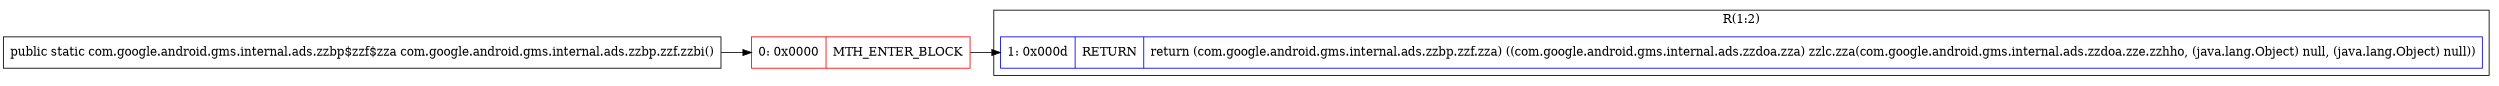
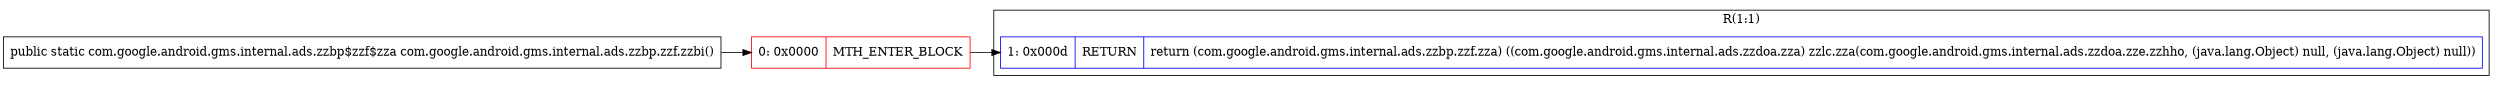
cluster "R(1:2)": label "R(1:2)" -> "R(1:1)"
